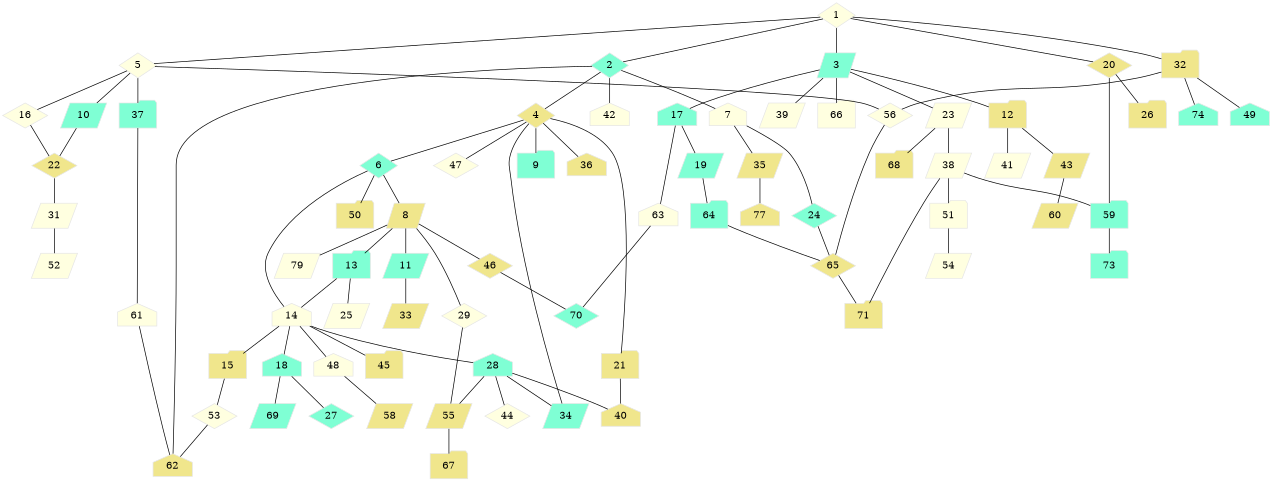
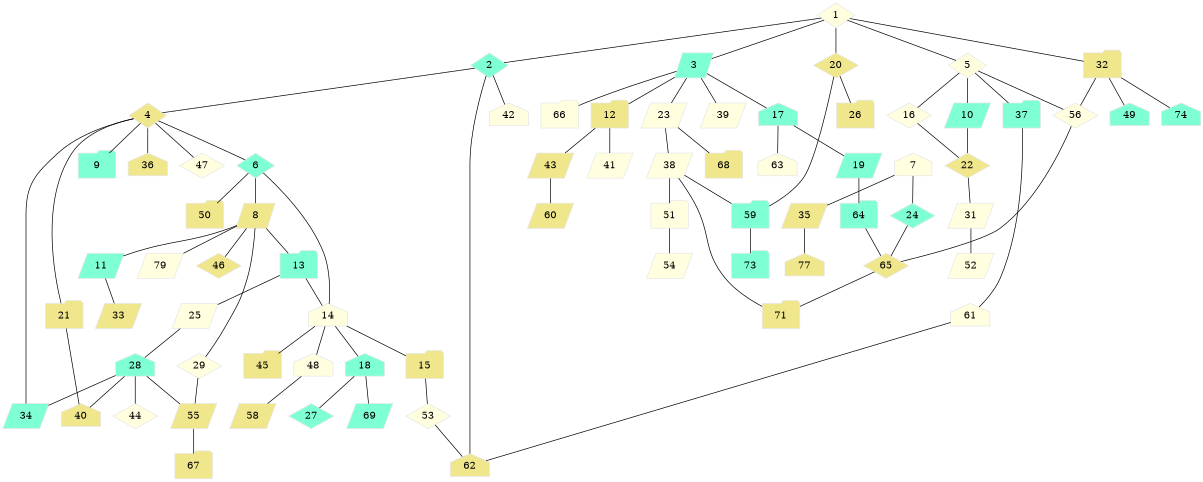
edge "2" -- "7": removed
node "70": removed
edge "14" -- "28": now "25" -- "28"
